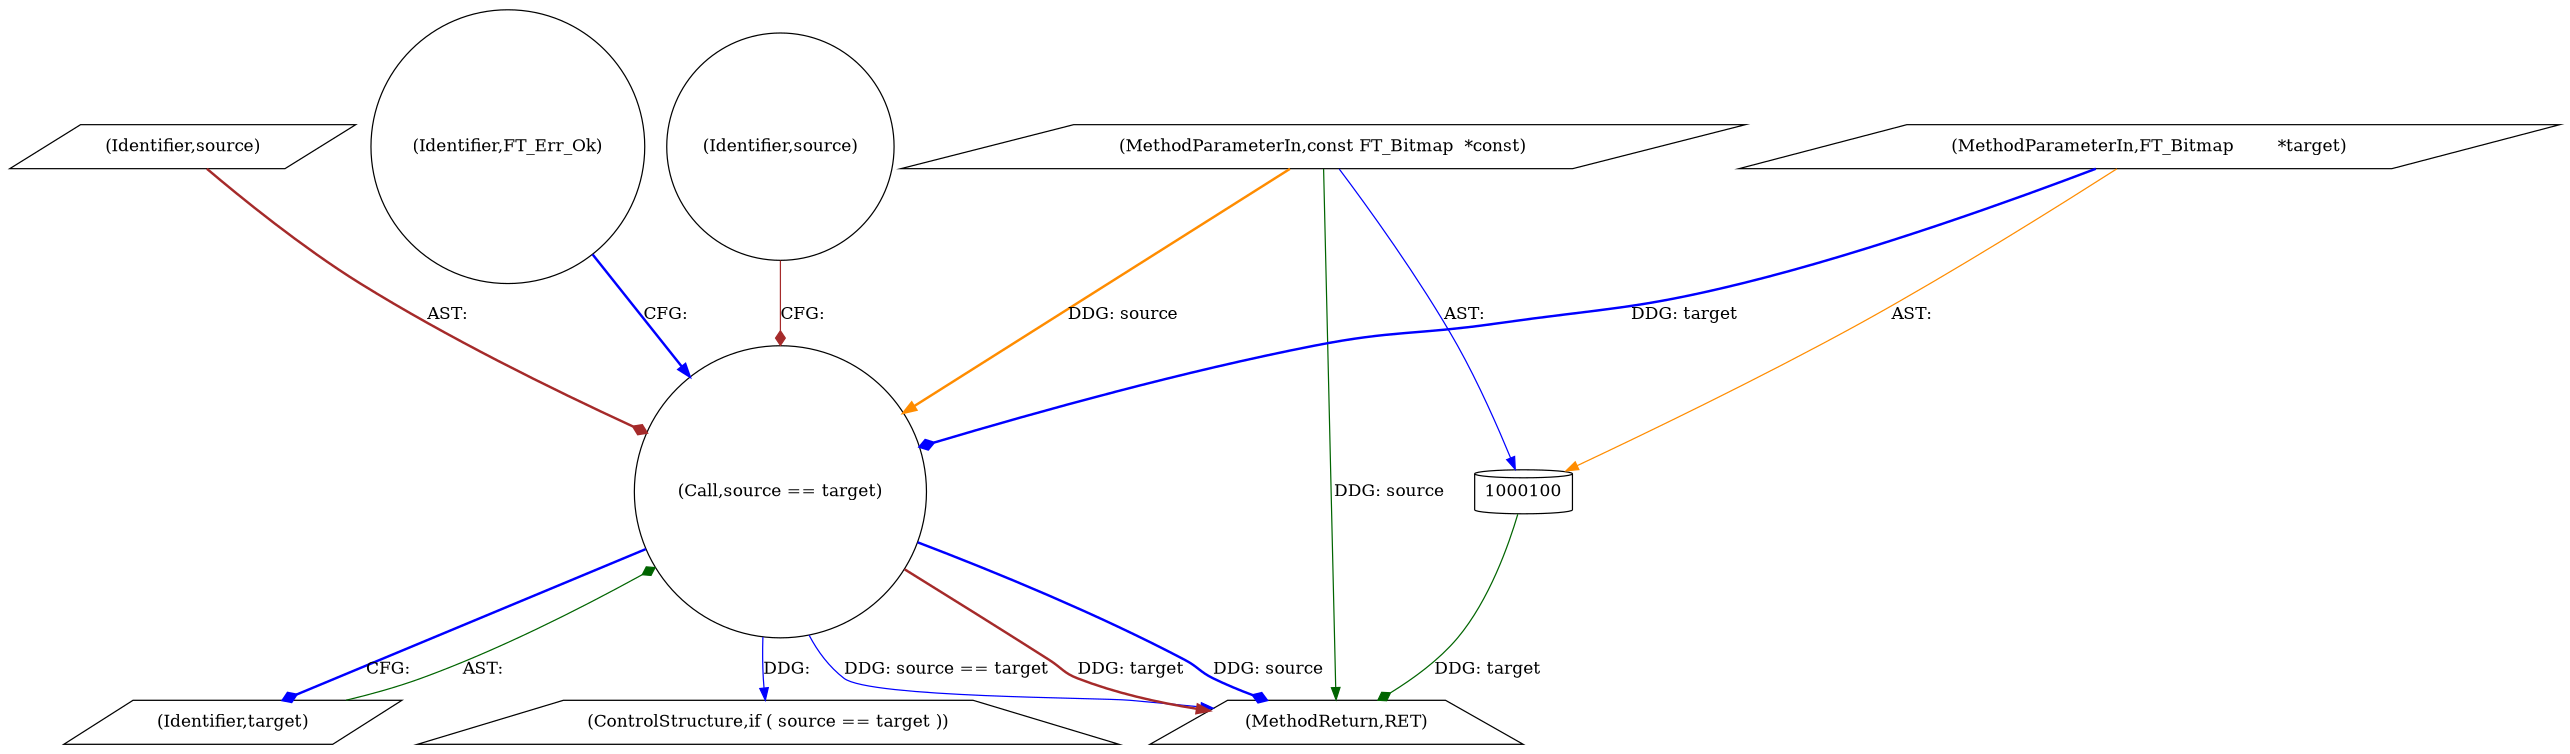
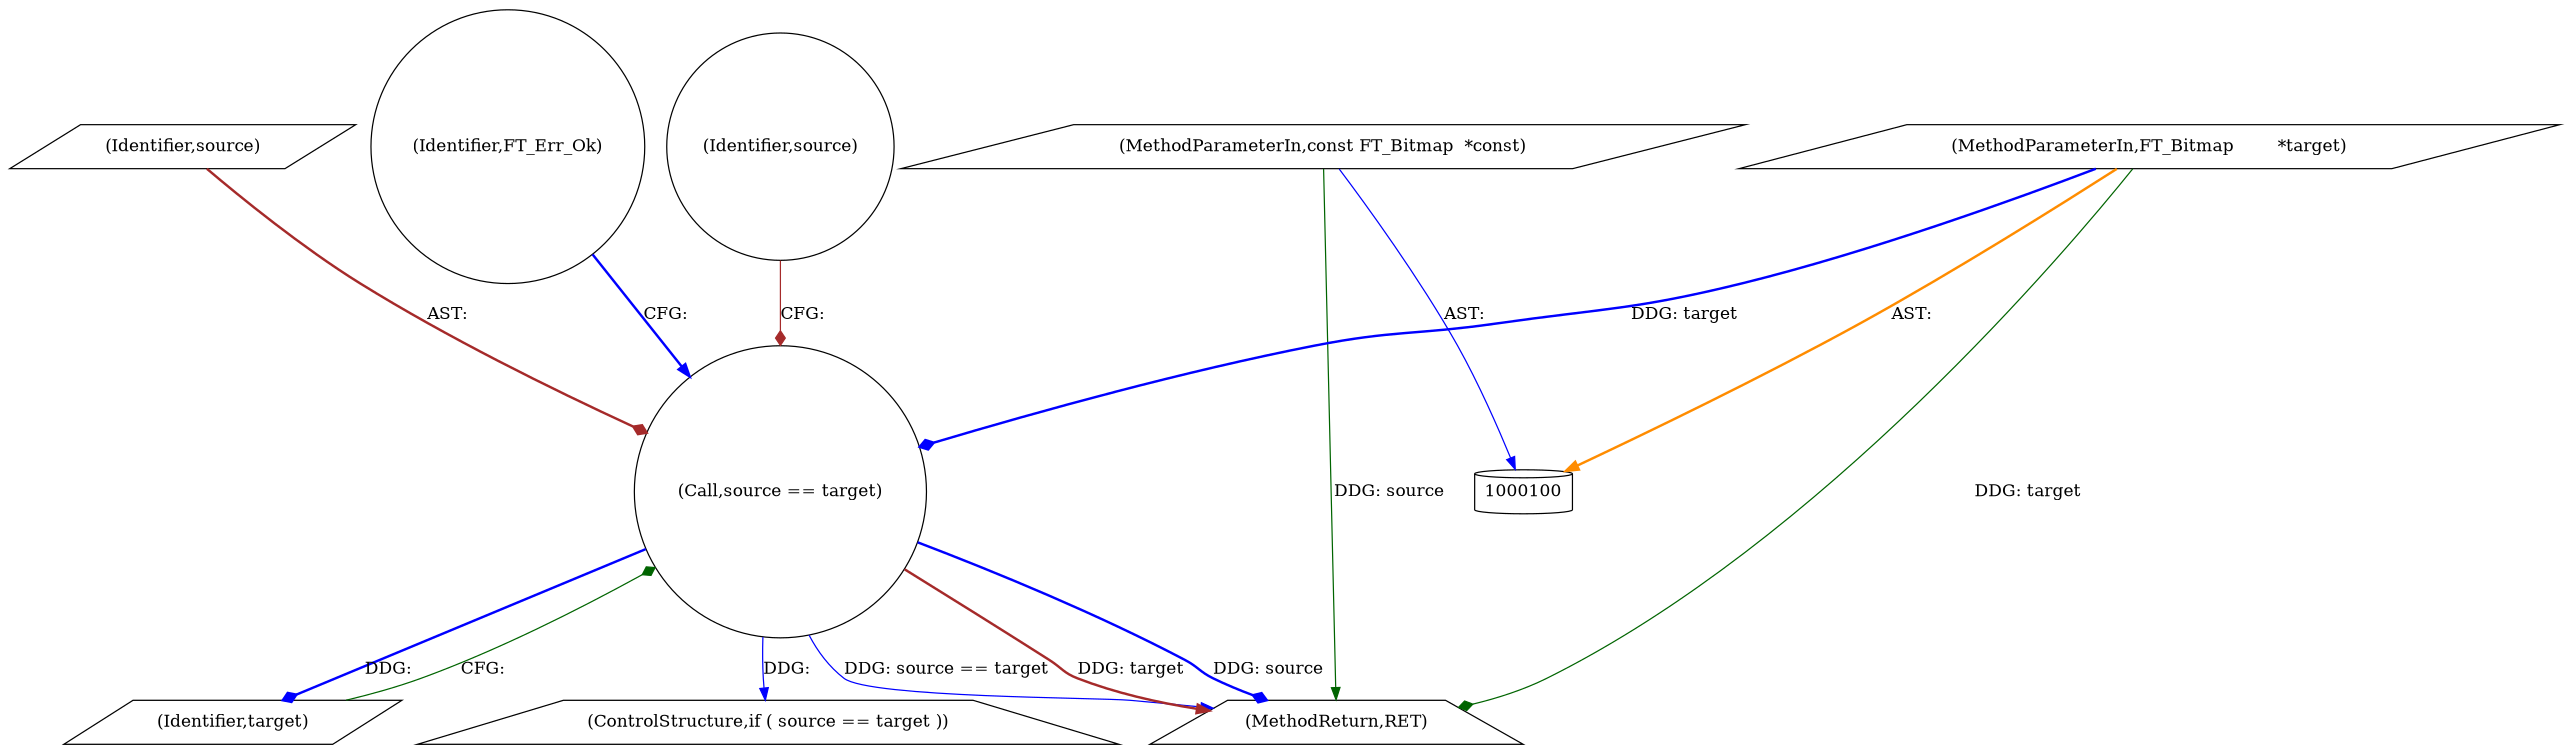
edge "(MethodParameterIn,const FT_Bitmap  *const)" -> "(Call,source == target)": removed, label "DDG: source"
edge "(MethodParameterIn,FT_Bitmap        *target)" -> "1000100": style solid -> bold
edge "1000100" -> "(MethodReturn,RET)": now "(MethodParameterIn,FT_Bitmap        *target)" -> "(MethodReturn,RET)"
edge "(Call,source == target)" -> "(Identifier,target)": label "CFG: " -> "DDG: "
edge "(Identifier,target)" -> "(Call,source == target)": label "AST: " -> "CFG: "
